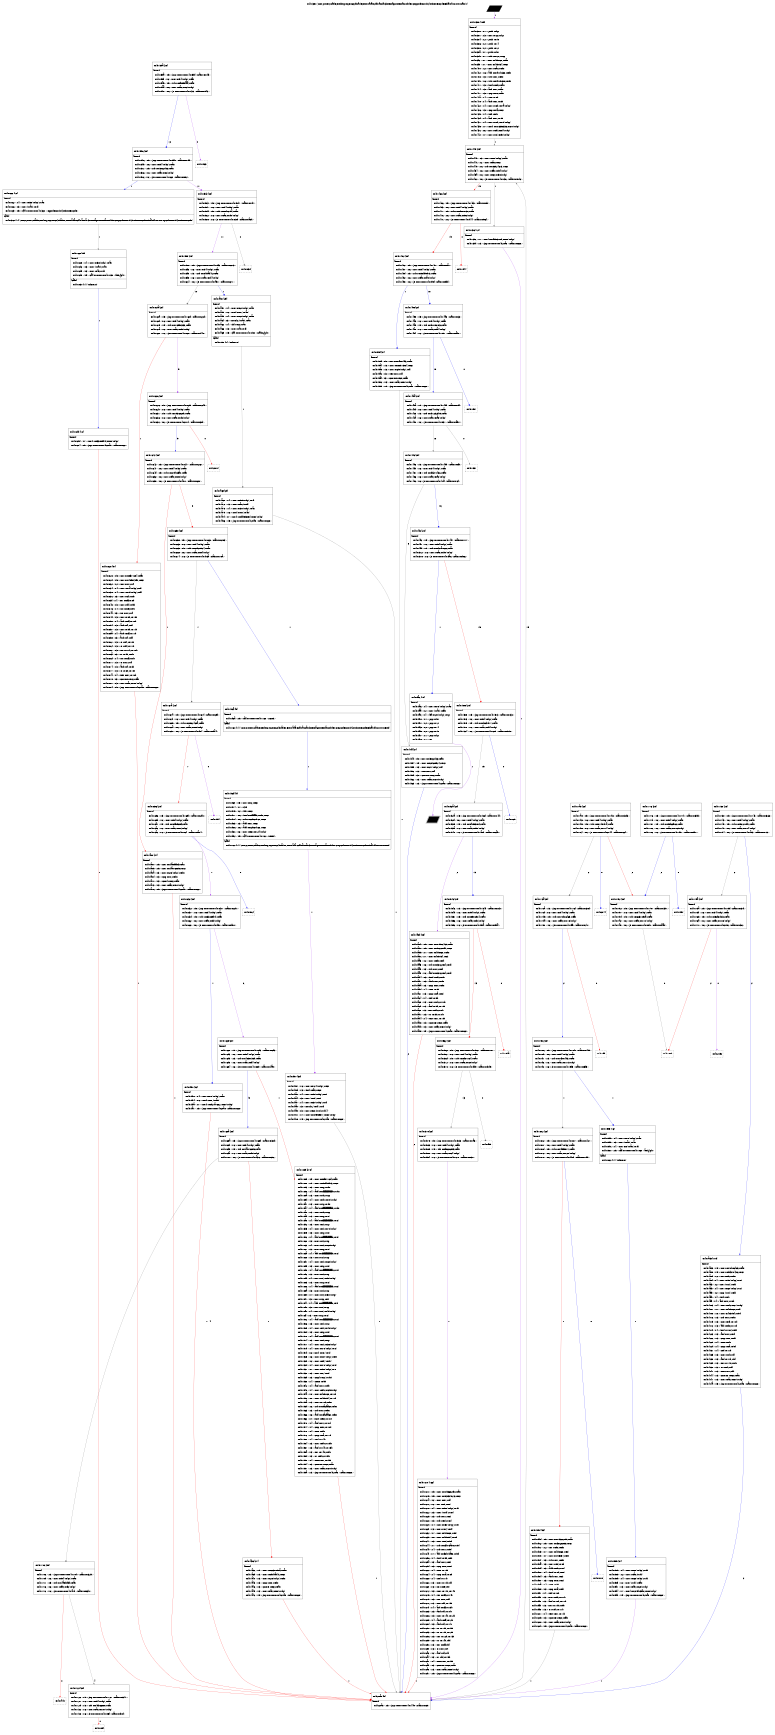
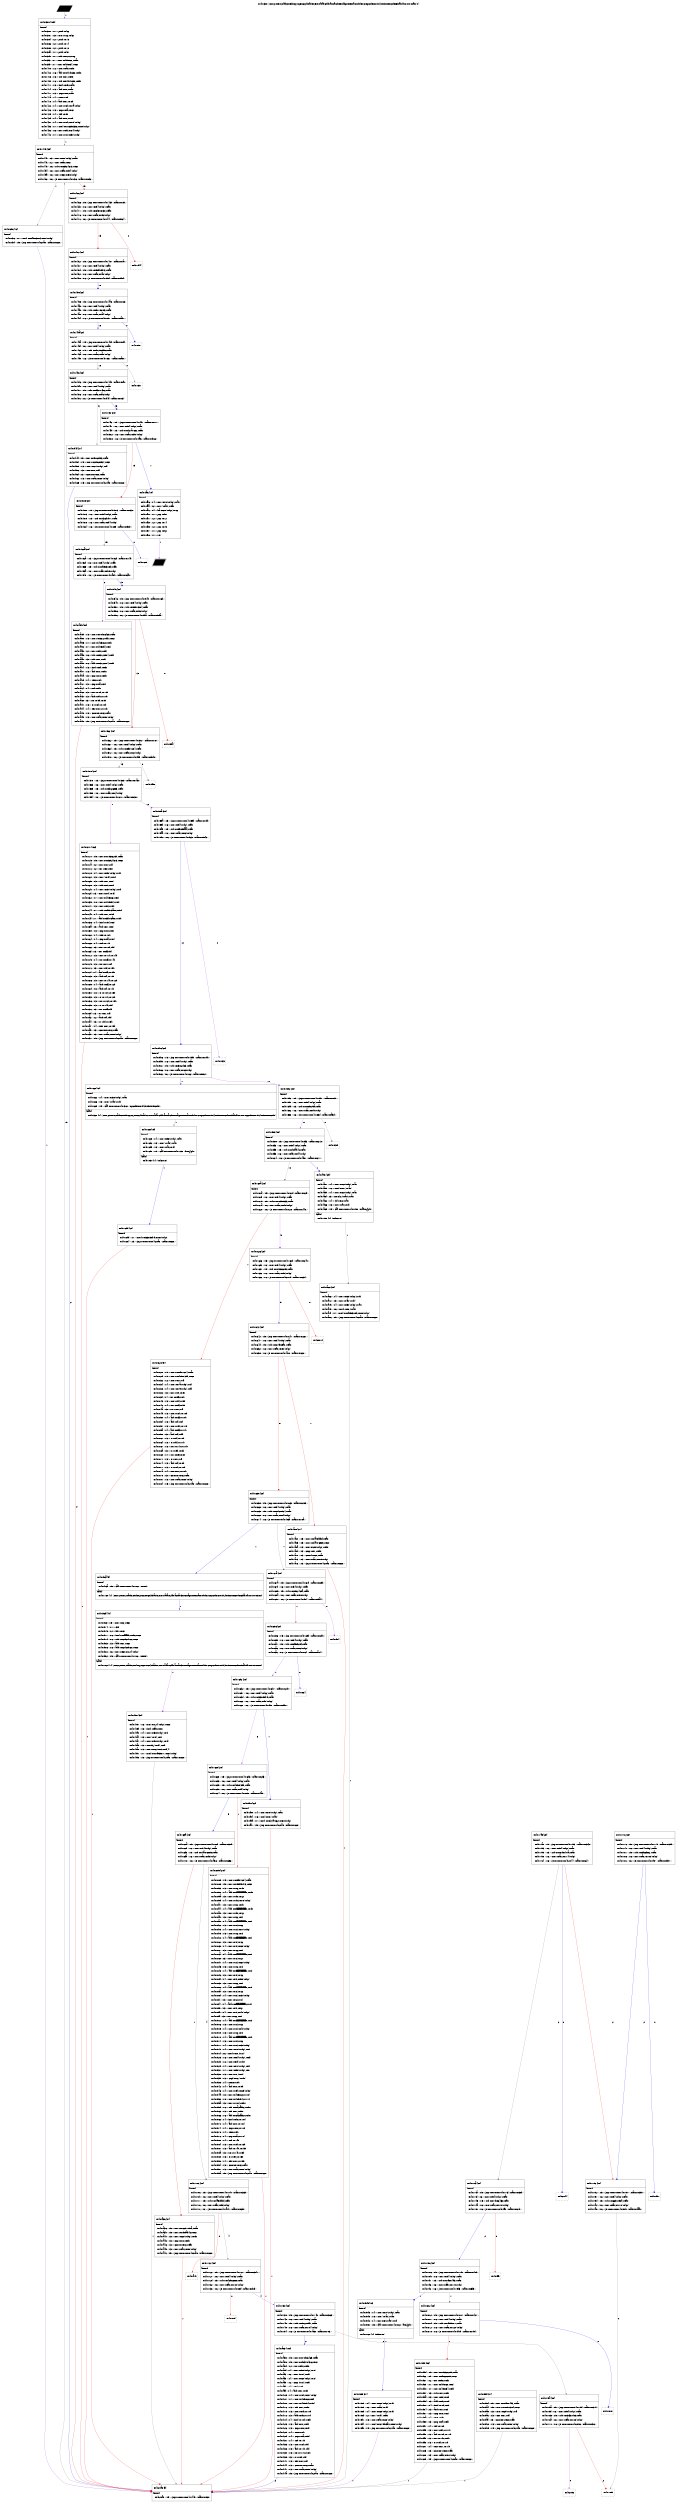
edge "0x401482 [28]" -> "0x40199f [27]": removed, label "1"
edge "0x40157e [28]" -> "0x40159a [28]": added, label "12"
edge "0x401722 [28]" -> "0x40173e [28]": added, label "4"
